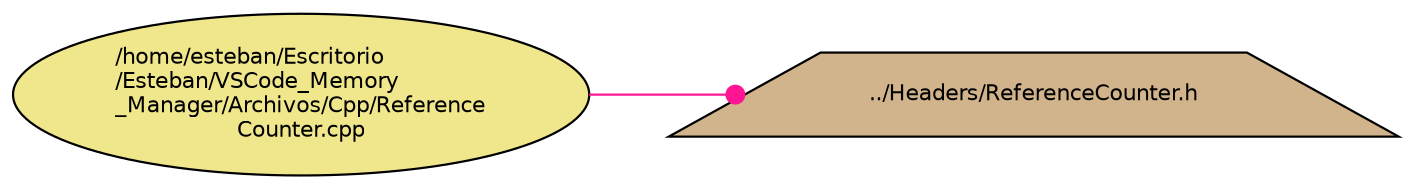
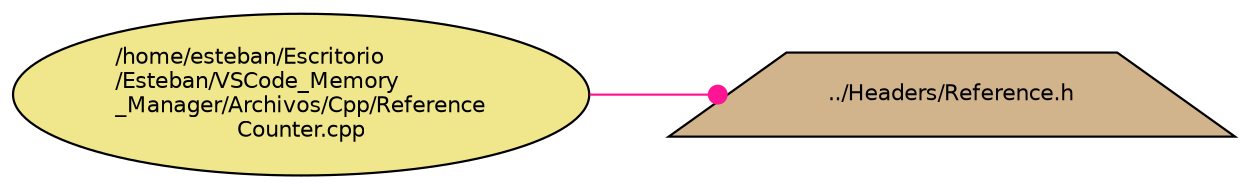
node "../Headers/ReferenceCounter.h": label "../Headers/ReferenceCounter.h" -> "../Headers/Reference.h"
